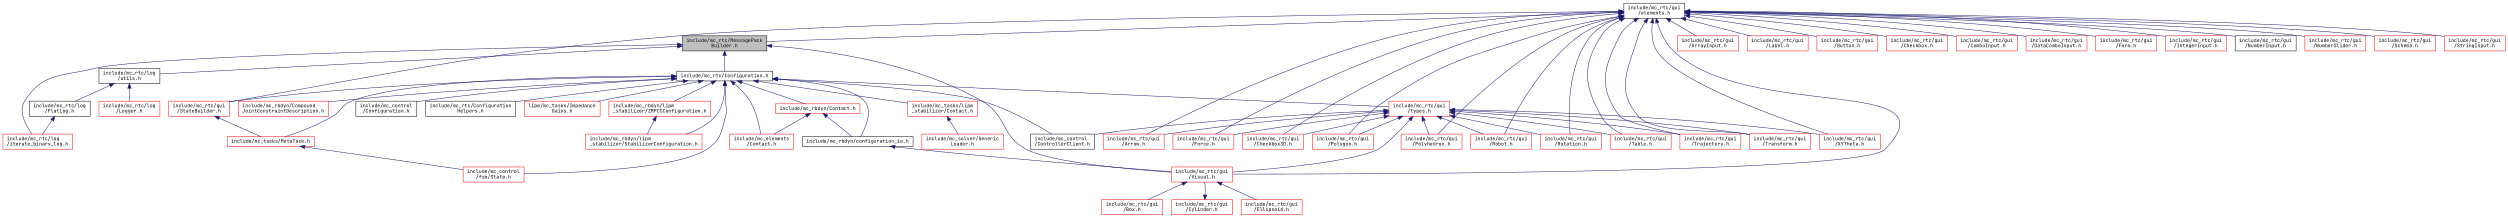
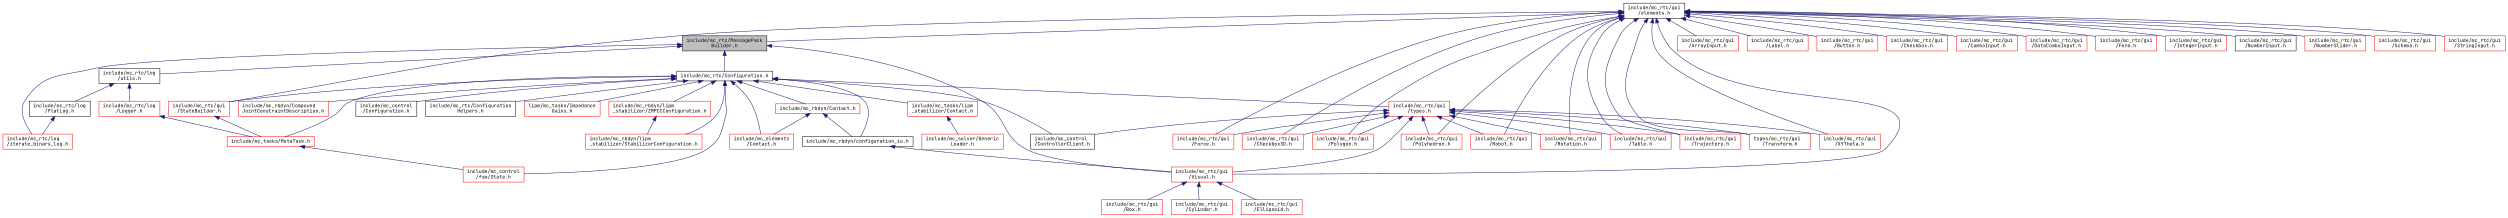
edge "include/mc_tasks/MetaTask.h" -> "include/mc_rtc/log /Logger.h": added
node "include/mc_rtc/gui /Arrow.h": removed
node "include/mc_rtc/gui /Transform.h": label "include/mc_rtc/gui /Transform.h" -> "types/mc_rtc/gui /Transform.h"
edge "include/mc_rtc/gui /Visual.h" -> "include/mc_rtc/gui /Cylinder.h": reversed
